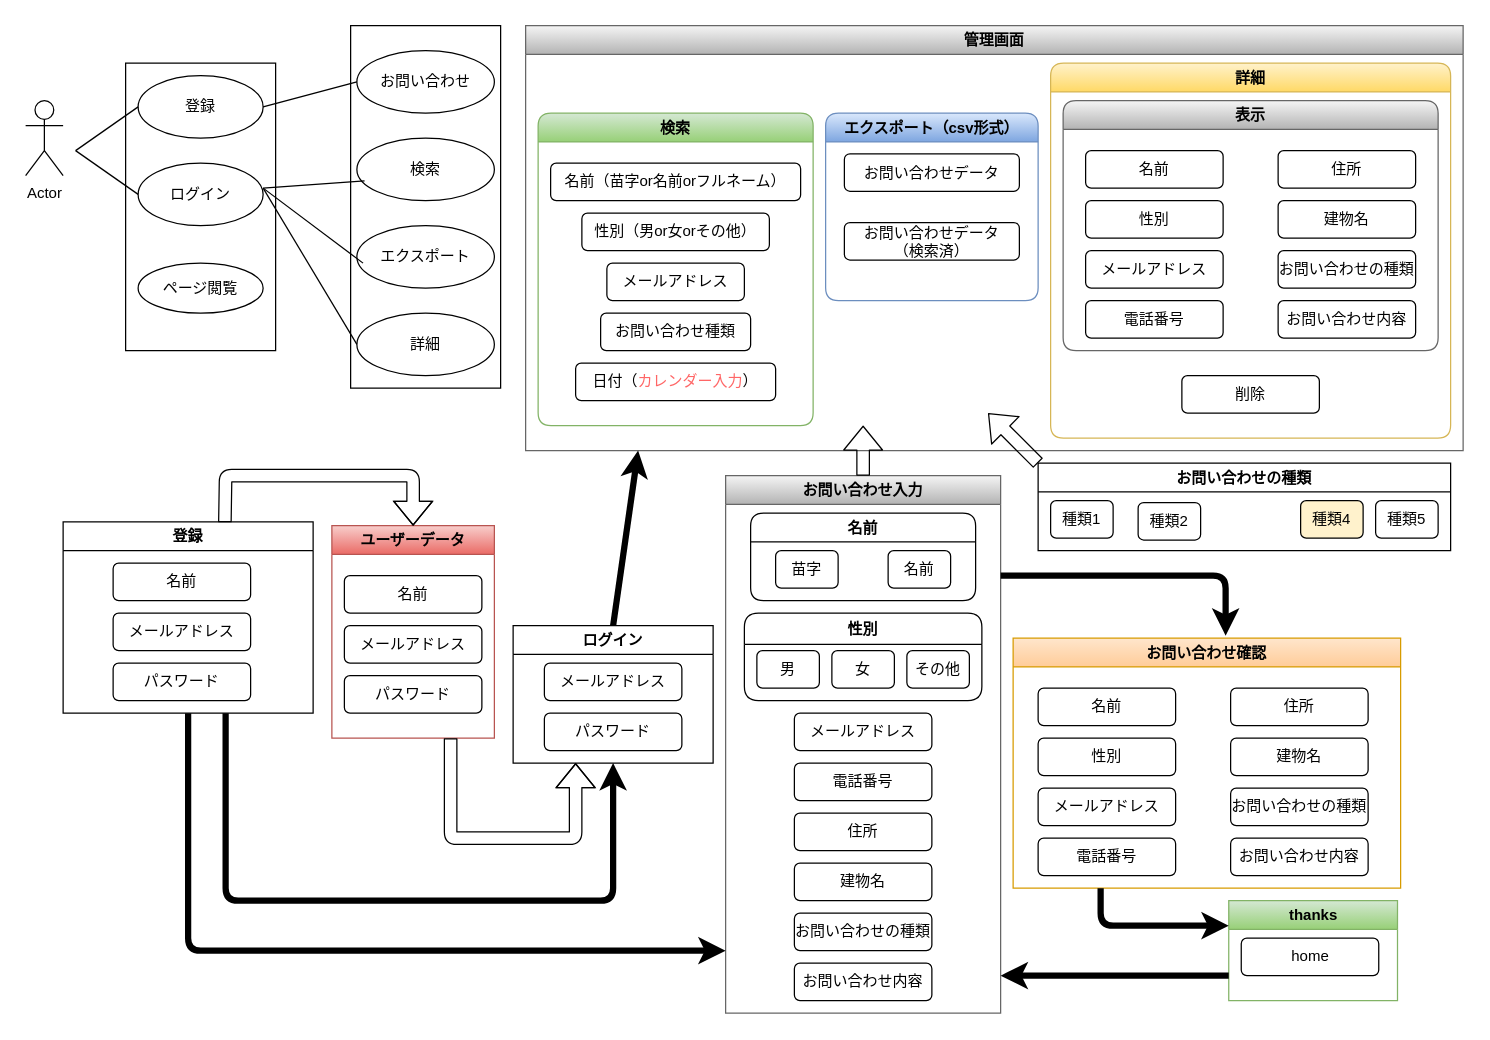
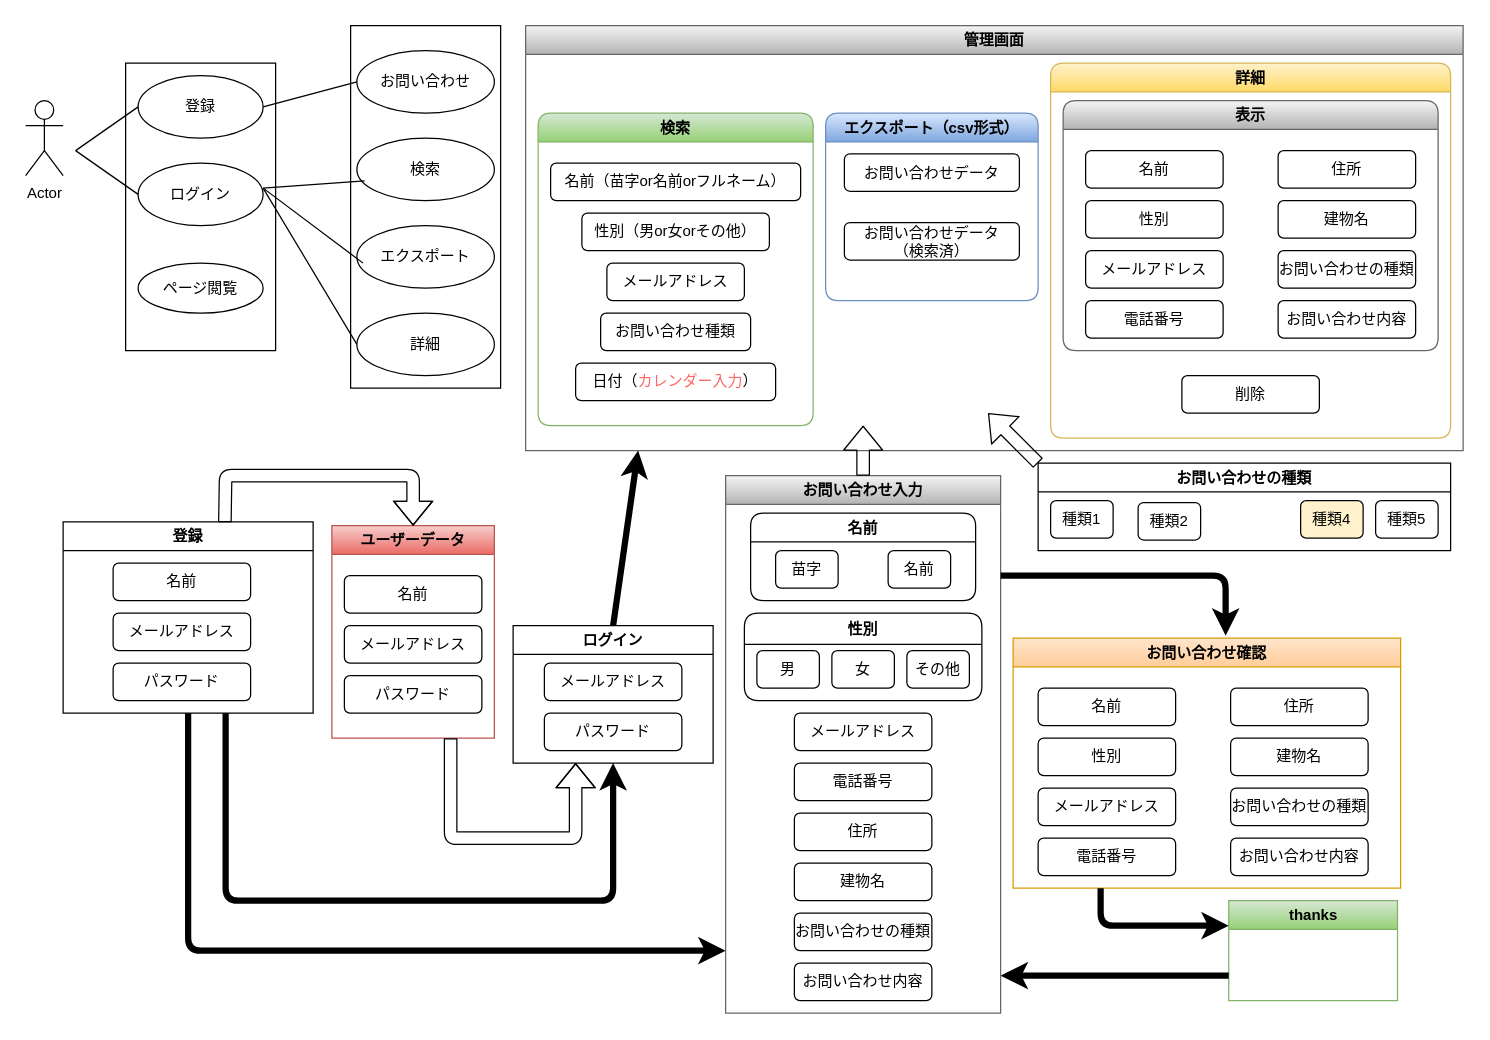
node "home": removed
